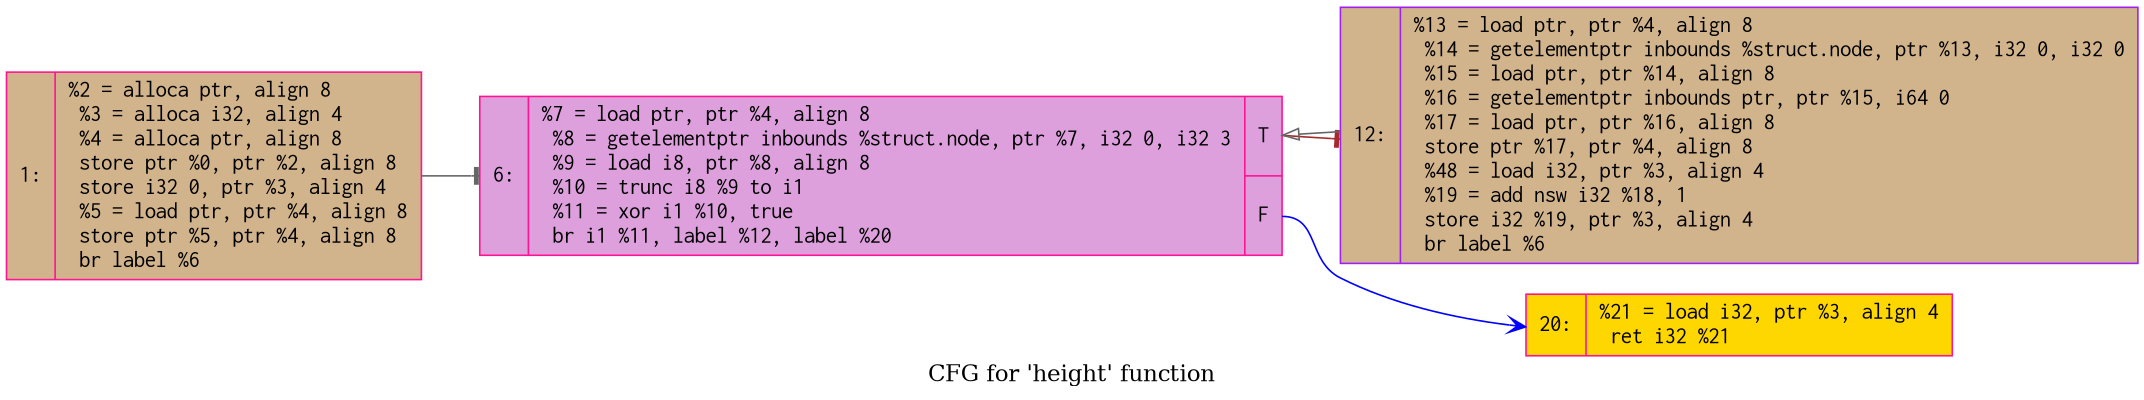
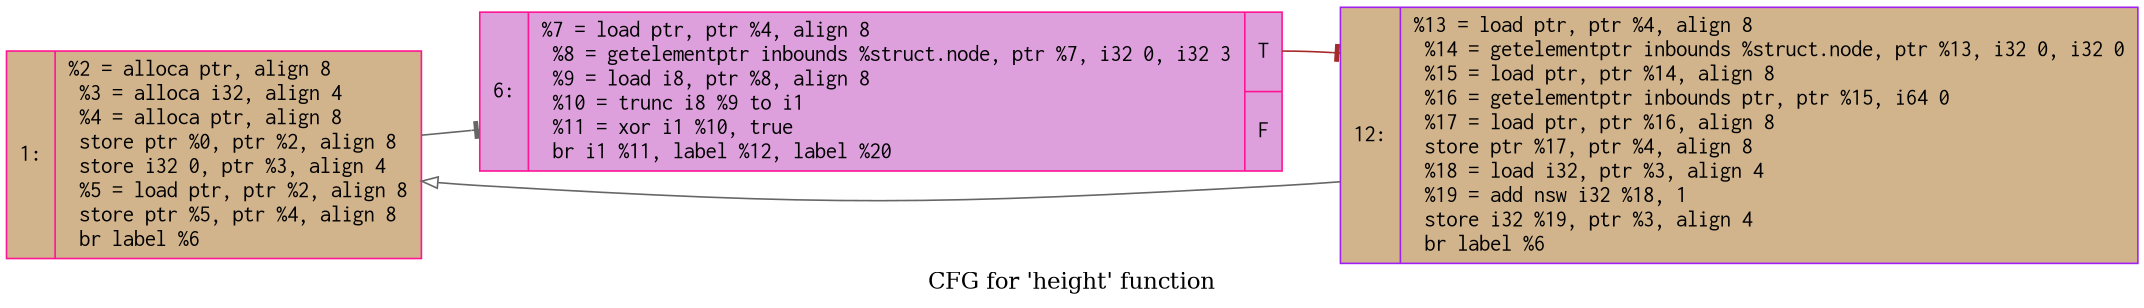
edge "12:" -> "6:": now "12:" -> "1:"
node "12:": text "%48 = load i32, ptr %3, align 4" -> "%18 = load i32, ptr %3, align 4"
node "1:": text "%5 = load ptr, ptr %4, align 8" -> "%5 = load ptr, ptr %2, align 8"
node "20:": removed
